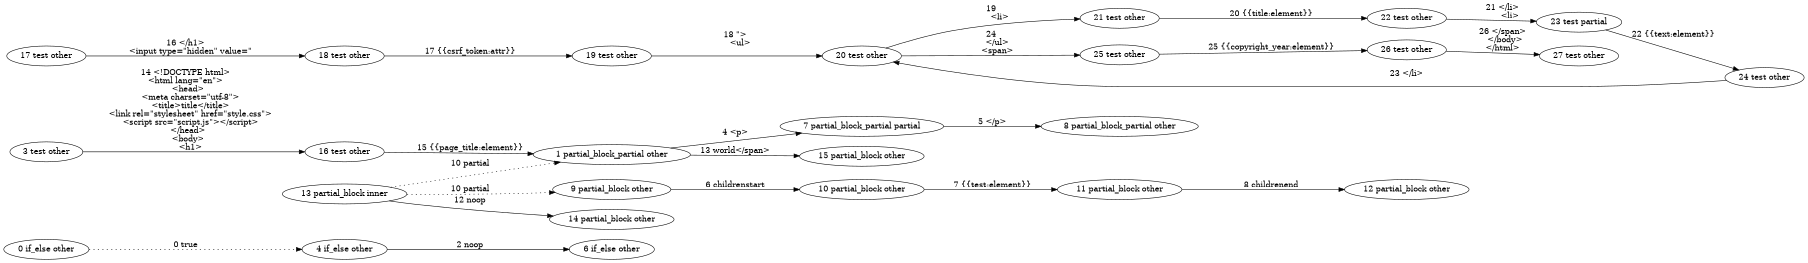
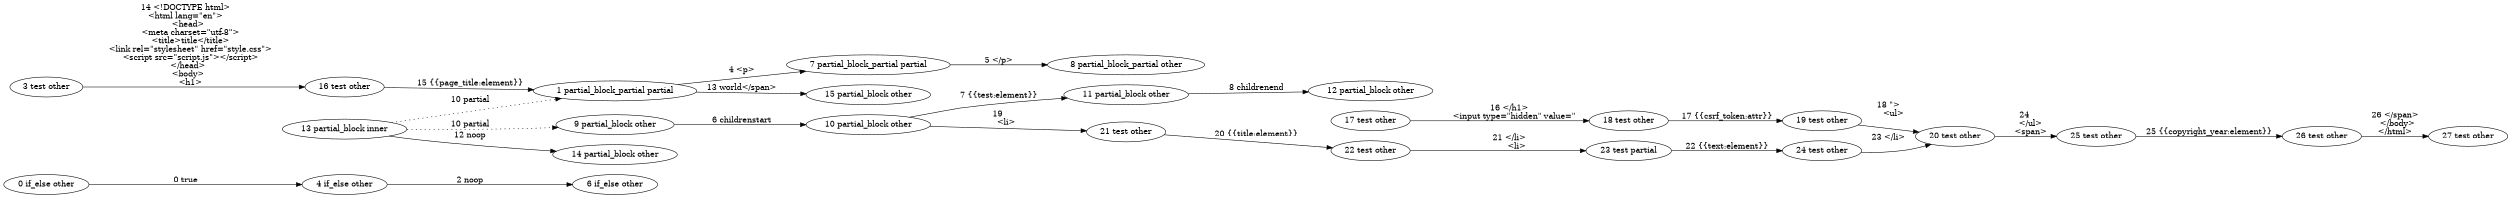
edge "20 test other" -> "21 test other": now "10 partial_block other" -> "21 test other"
node "1 partial_block_partial other": label "1 partial_block_partial other" -> "1 partial_block_partial partial"
edge "0 if_else other" -> "4 if_else other": style dotted -> solid
